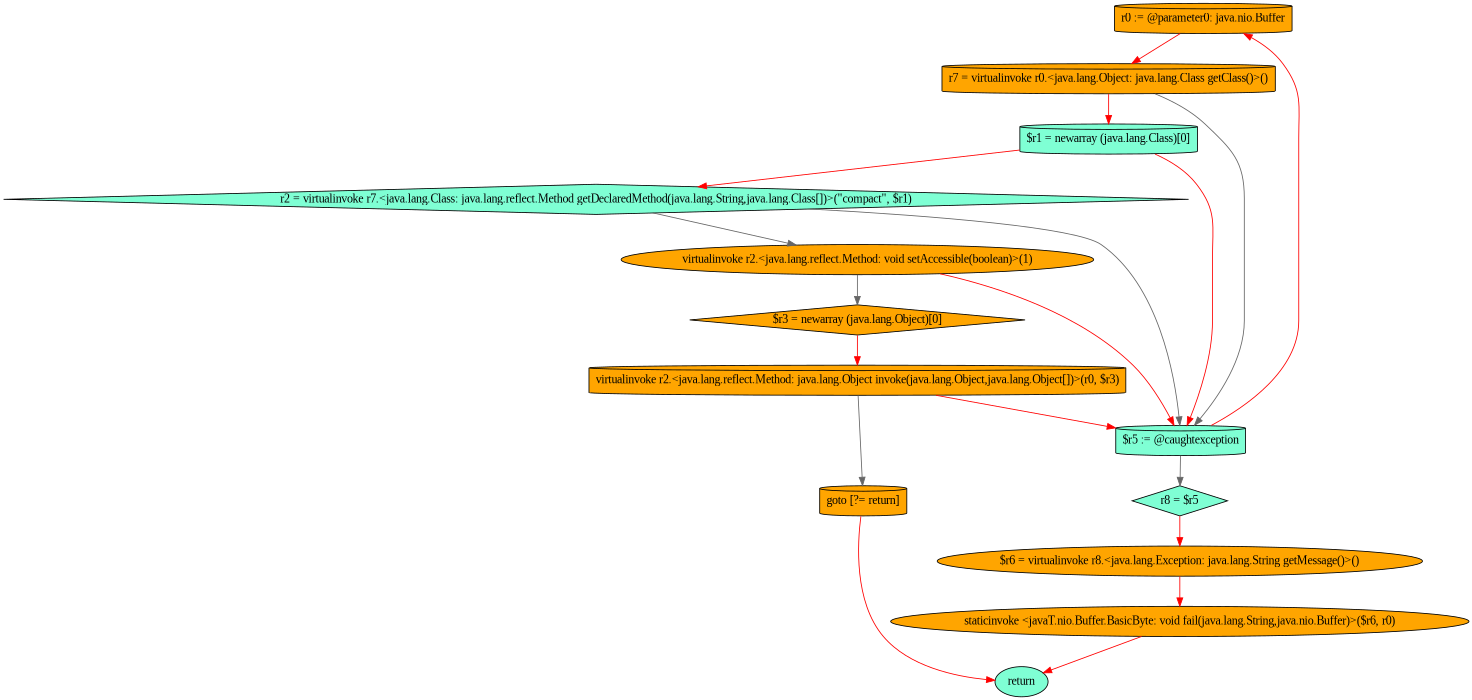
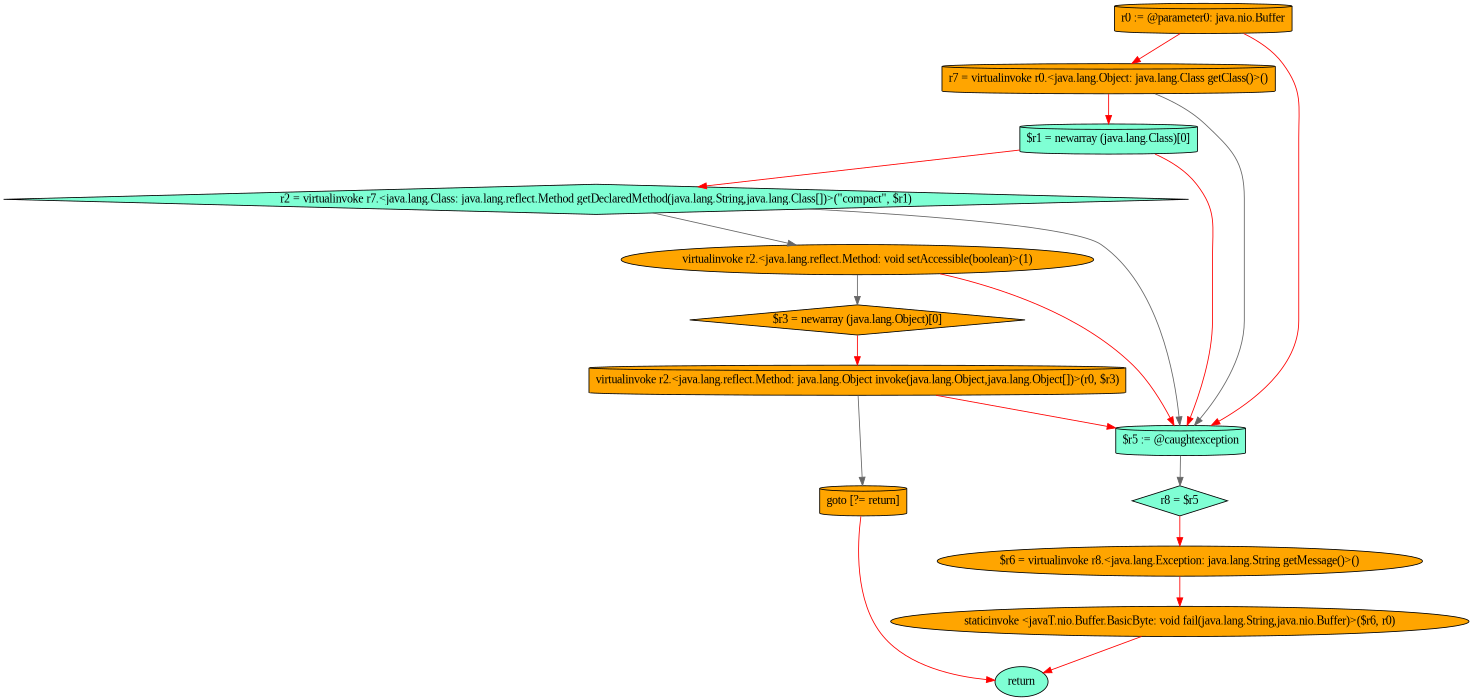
edge "$r5 := @caughtexception" -> "r0 := @parameter0: java.nio.Buffer": reversed
